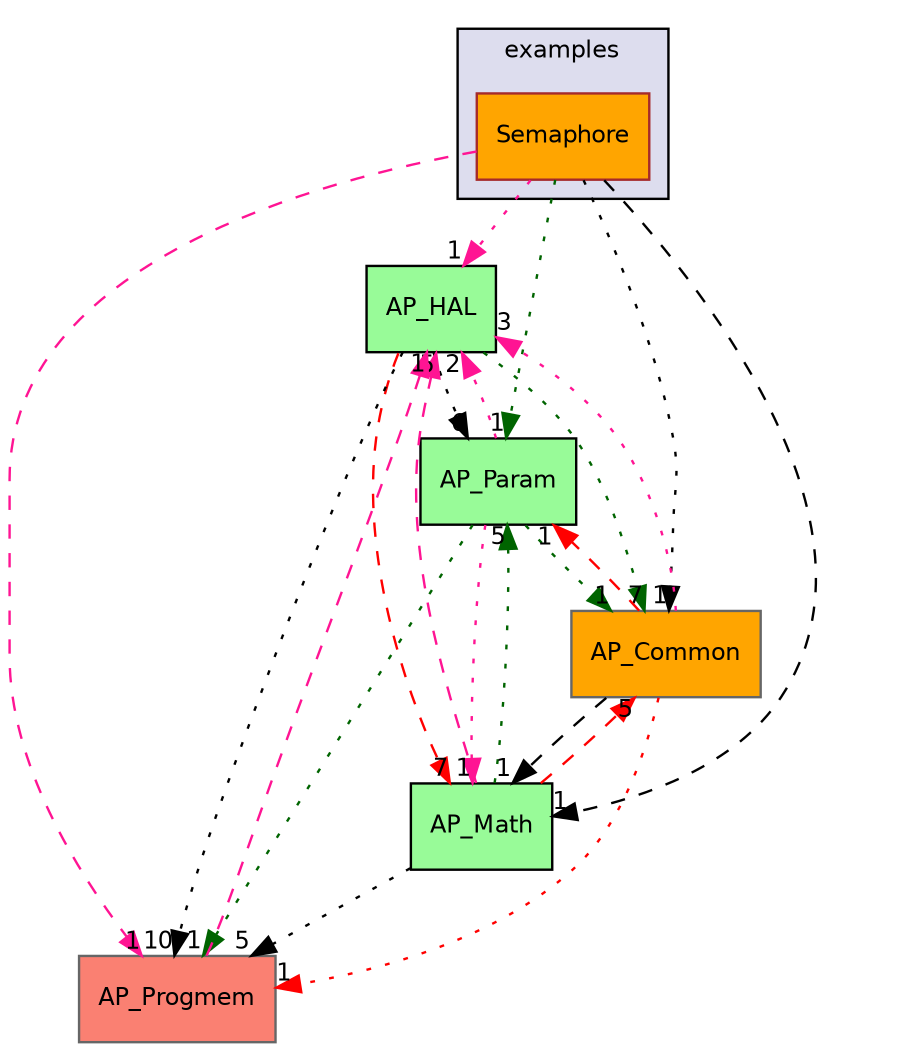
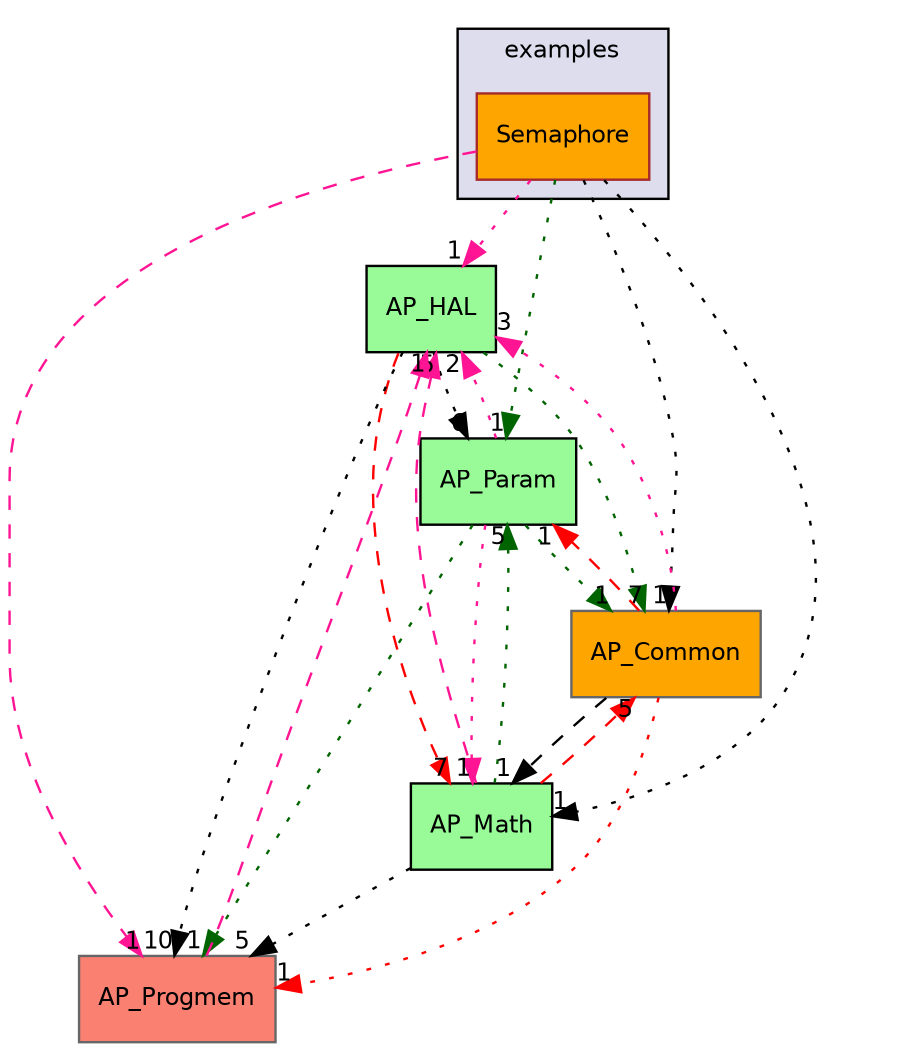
edge "Semaphore" -> "AP_Math": style dashed -> dotted
